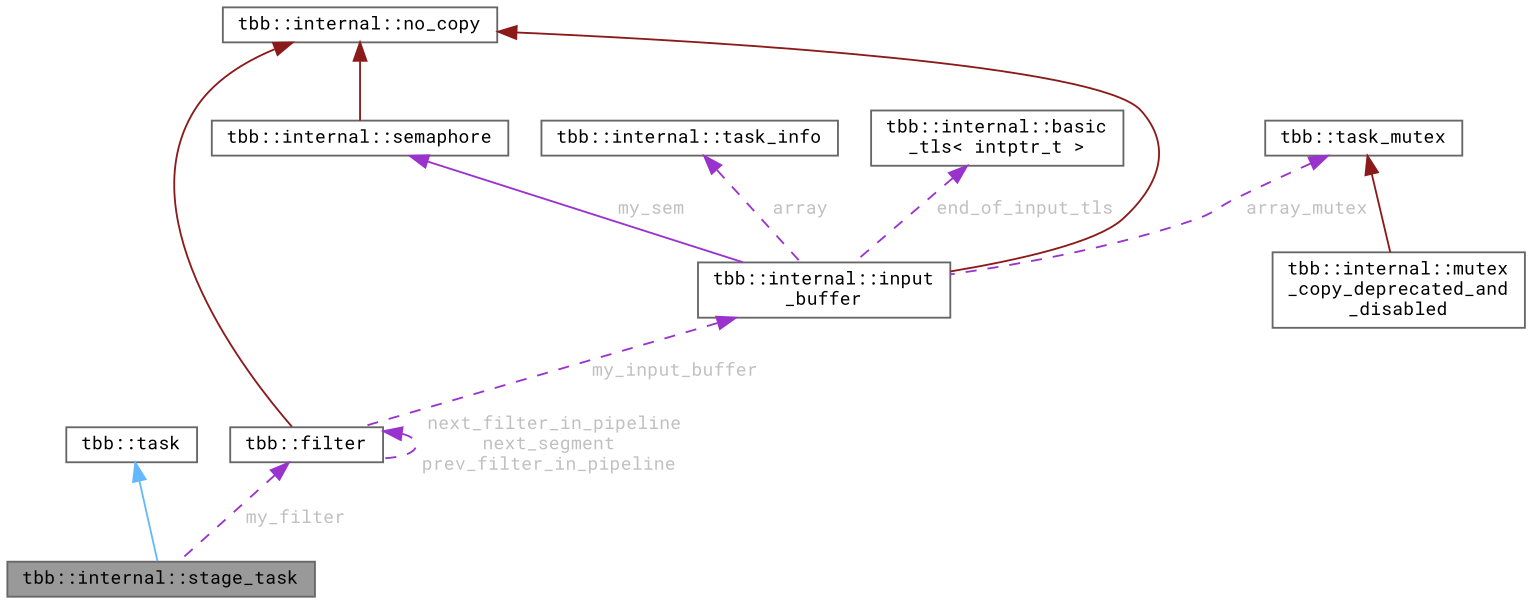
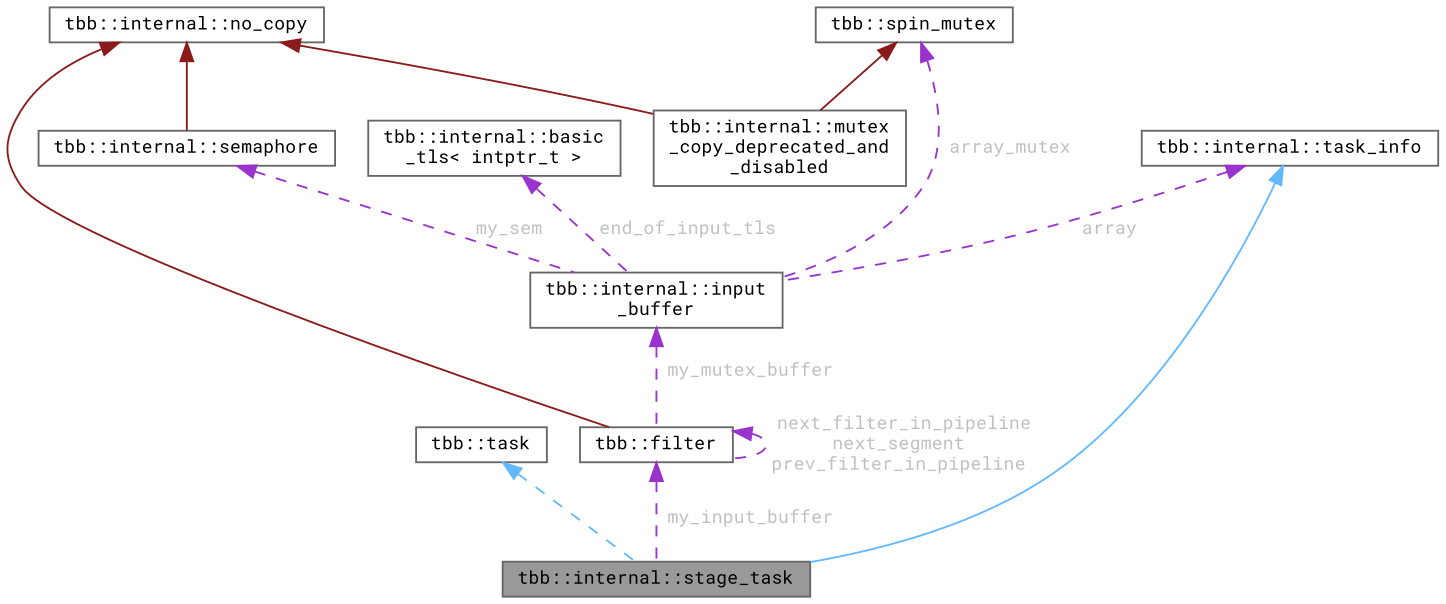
edge "tbb::internal::input _buffer" -> "tbb::internal::no_copy": now "tbb::internal::mutex _copy_deprecated_and _disabled" -> "tbb::internal::no_copy"
node "tbb::task_mutex": label "tbb::task_mutex" -> "tbb::spin_mutex"
edge "tbb::internal::input _buffer" -> "tbb::internal::semaphore": style solid -> dashed
edge "tbb::filter" -> "tbb::internal::input _buffer": label " my_input_buffer" -> " my_mutex_buffer"
edge "tbb::internal::stage_task" -> "tbb::internal::task_info": added
edge "tbb::internal::stage_task" -> "tbb::filter": label " my_filter" -> " my_input_buffer"
edge "tbb::internal::stage_task" -> "tbb::task": style solid -> dashed
